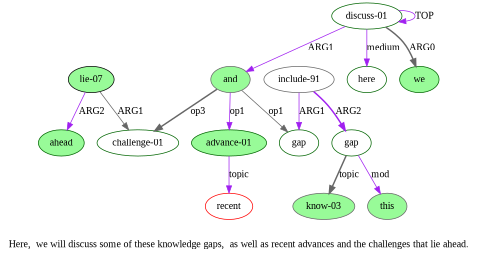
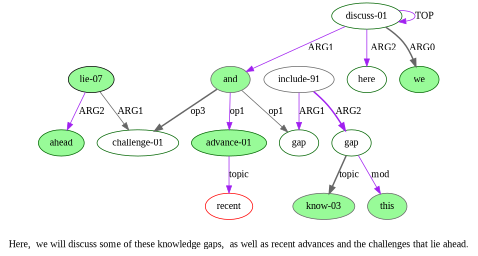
edge "discuss-01" -> "here": label "medium" -> "ARG2"
